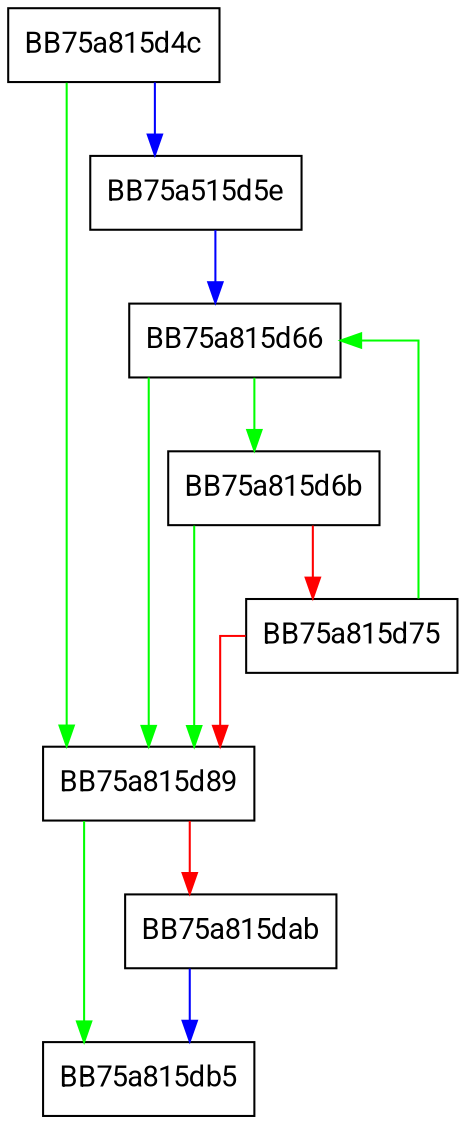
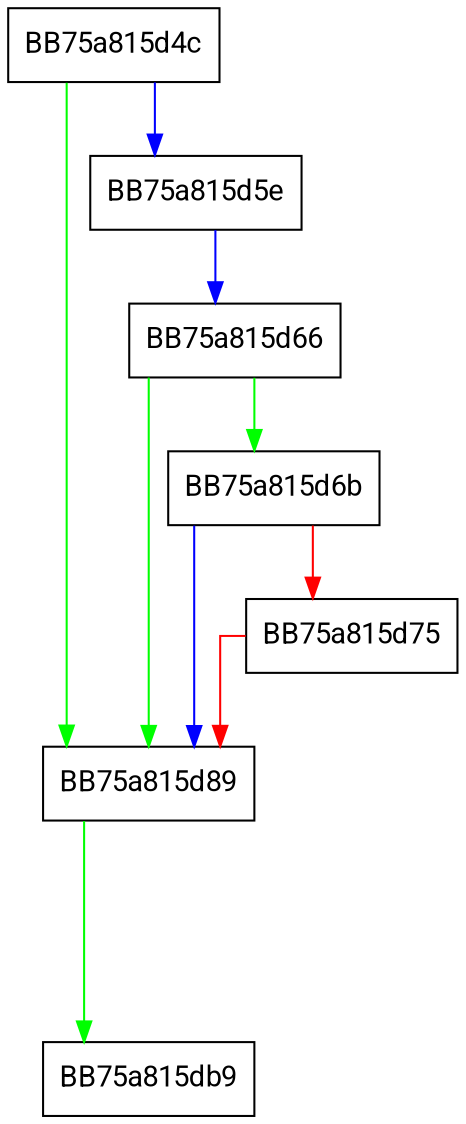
node "BB75a515d5e": label "BB75a515d5e" -> "BB75a815d5e"
edge "BB75a815d75" -> "BB75a815d66": removed
edge "BB75a815d6b" -> "BB75a815d89": color green -> blue
node "BB75a815dab": removed
node "BB75a815db5": label "BB75a815db5" -> "BB75a815db9"
